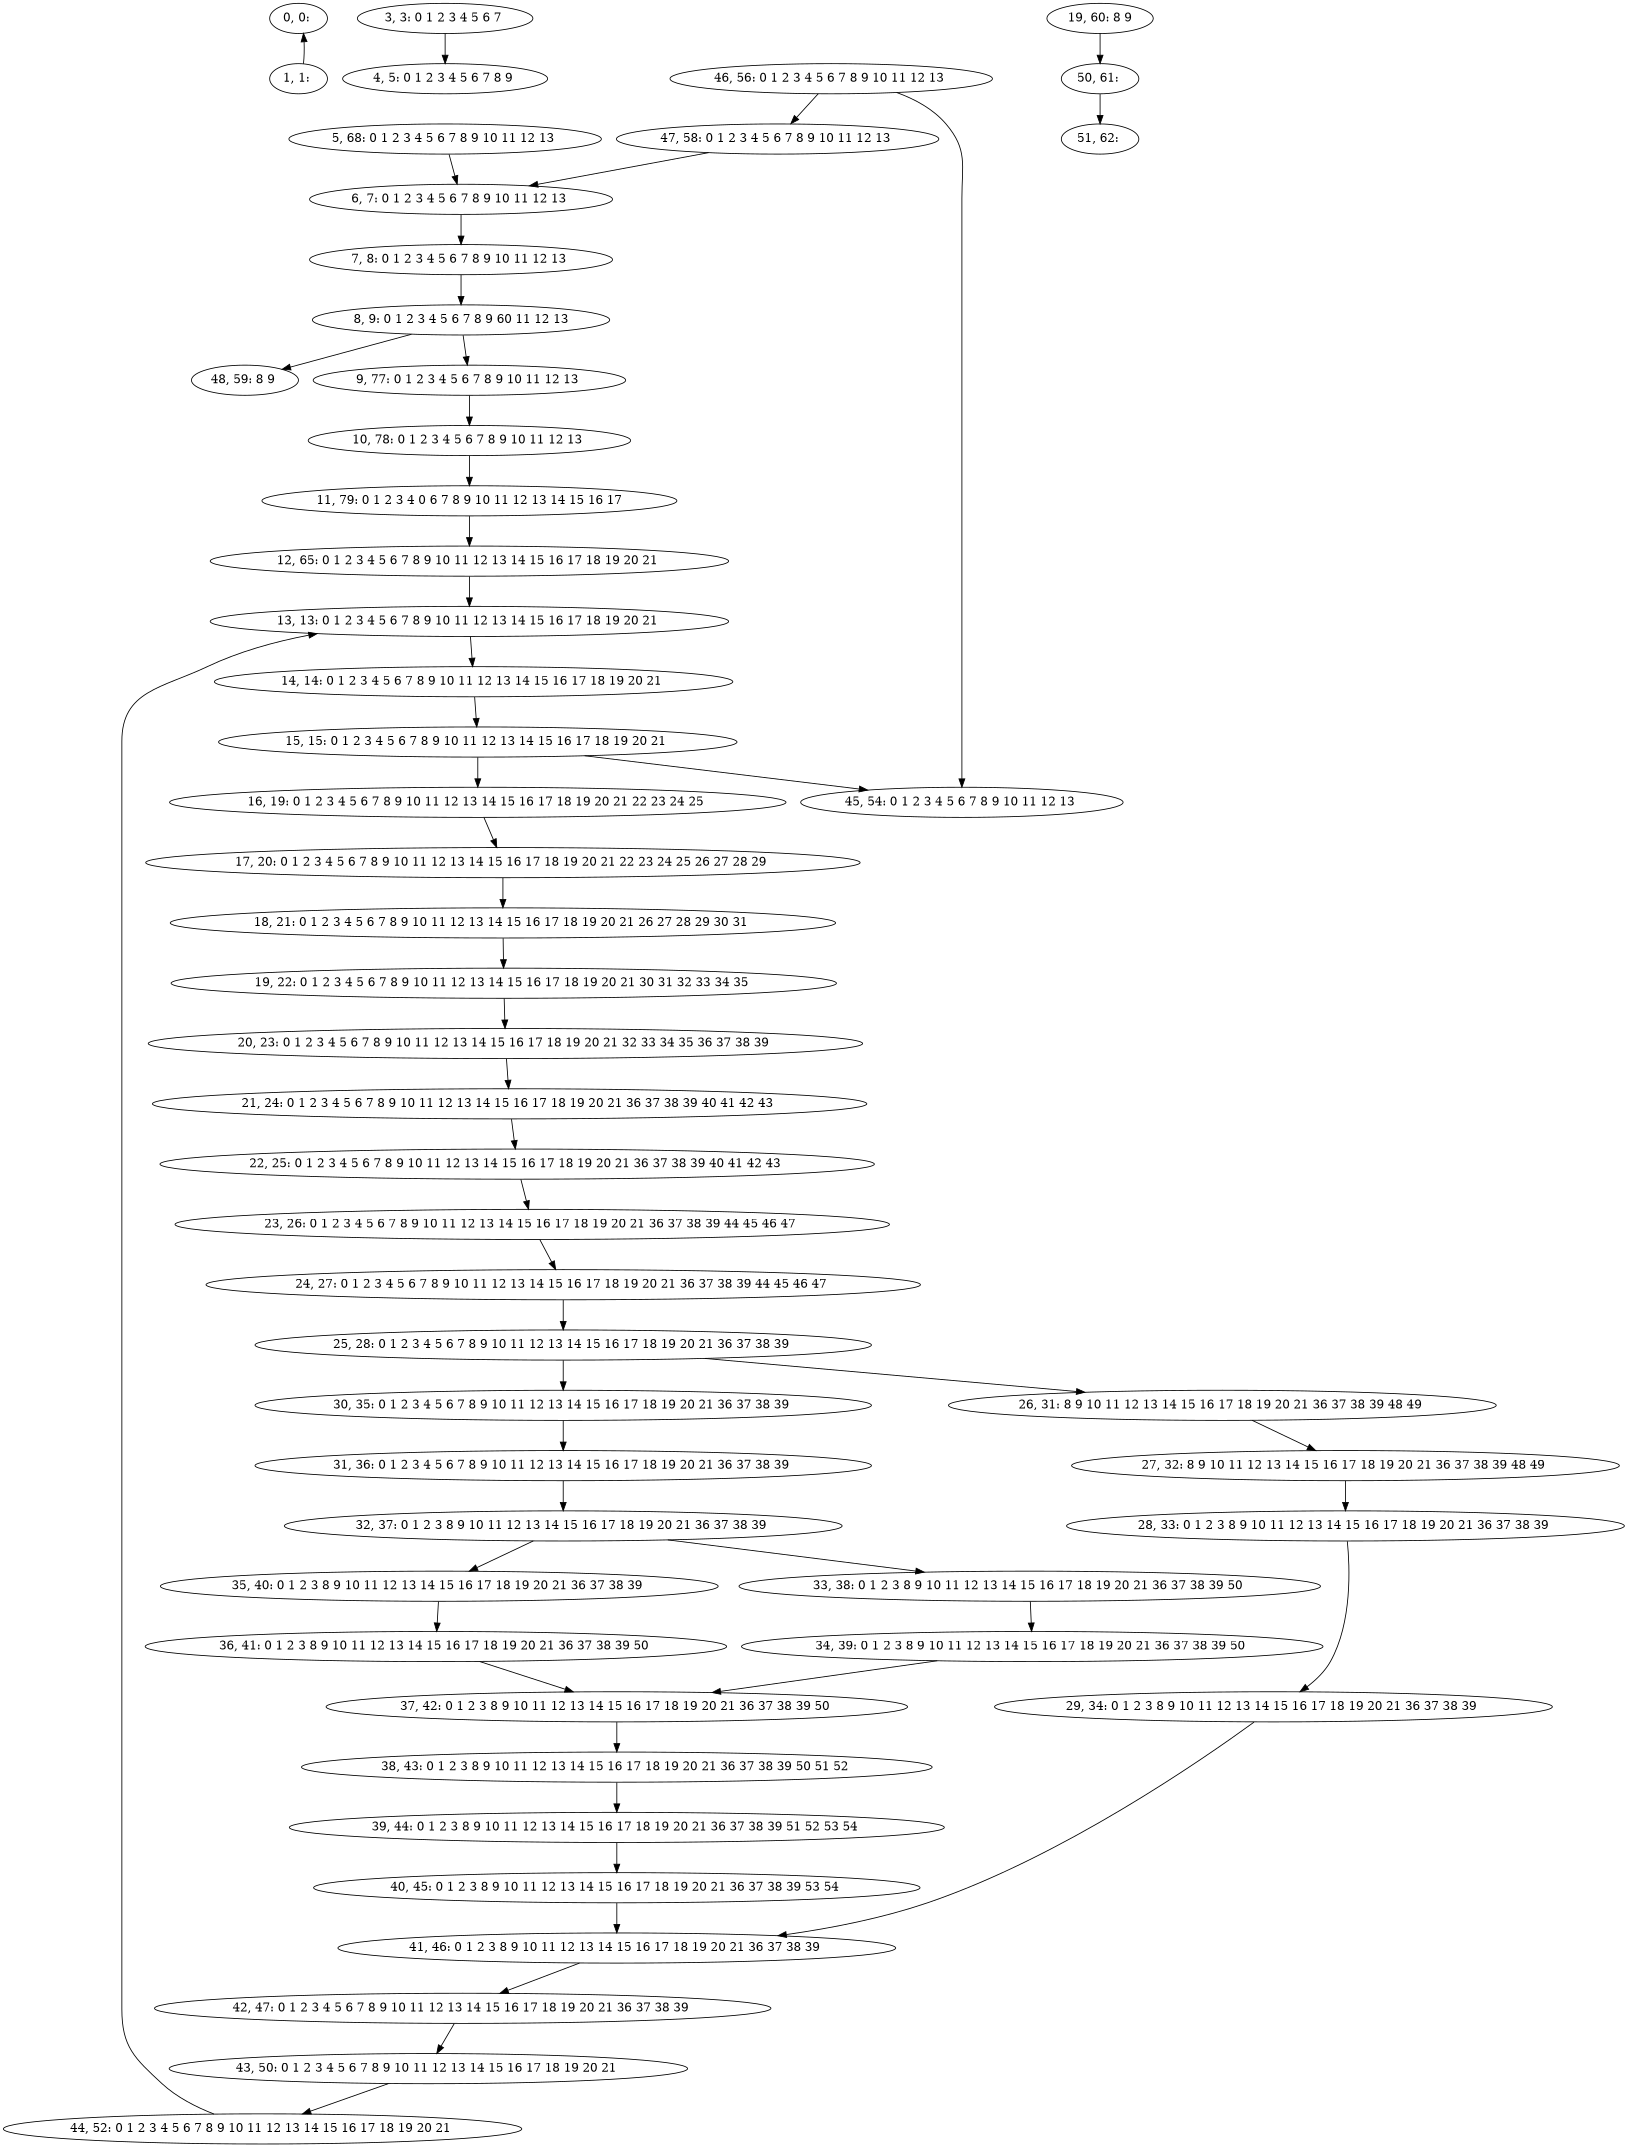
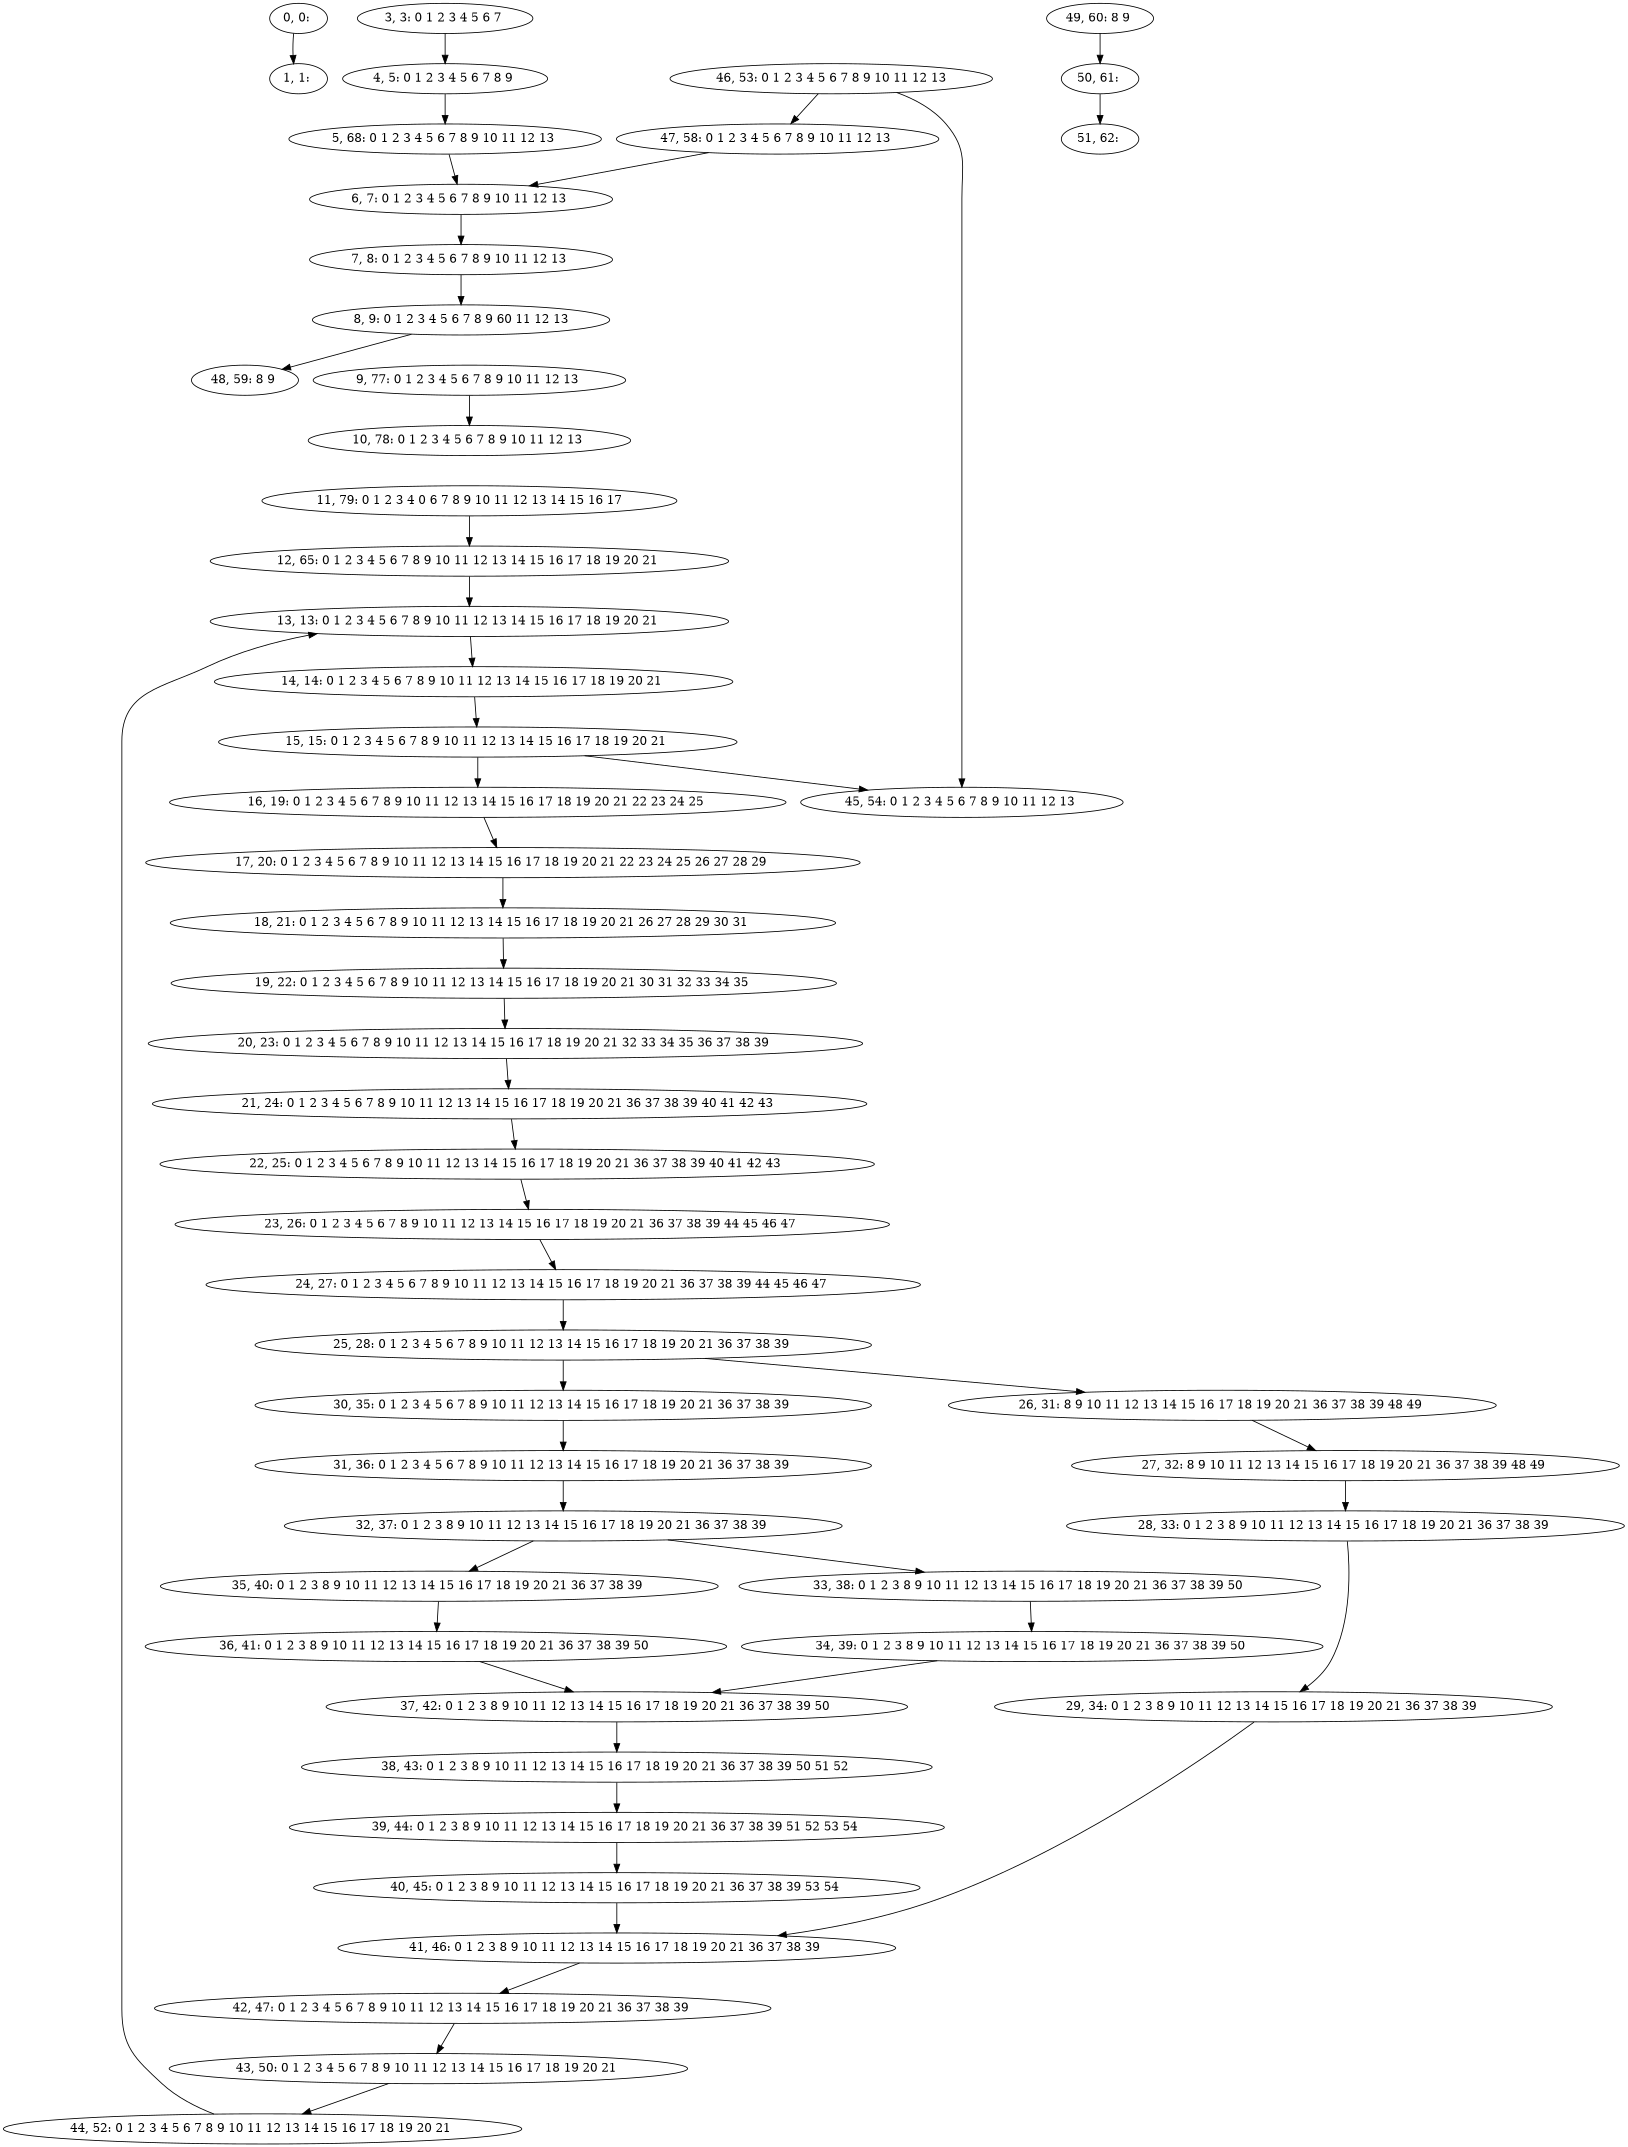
node "19, 60: 8 9": label "19, 60: 8 9" -> "49, 60: 8 9"
edge "1, 1:" -> "0, 0:": reversed
node "46, 56: 0 1 2 3 4 5 6 7 8 9 10 11 12 13": label "46, 56: 0 1 2 3 4 5 6 7 8 9 10 11 12 13" -> "46, 53: 0 1 2 3 4 5 6 7 8 9 10 11 12 13"
edge "4, 5: 0 1 2 3 4 5 6 7 8 9" -> "5, 68: 0 1 2 3 4 5 6 7 8 9 10 11 12 13": added
edge "8, 9: 0 1 2 3 4 5 6 7 8 9 60 11 12 13" -> "9, 77: 0 1 2 3 4 5 6 7 8 9 10 11 12 13": removed
edge "10, 78: 0 1 2 3 4 5 6 7 8 9 10 11 12 13" -> "11, 79: 0 1 2 3 4 0 6 7 8 9 10 11 12 13 14 15 16 17": removed
